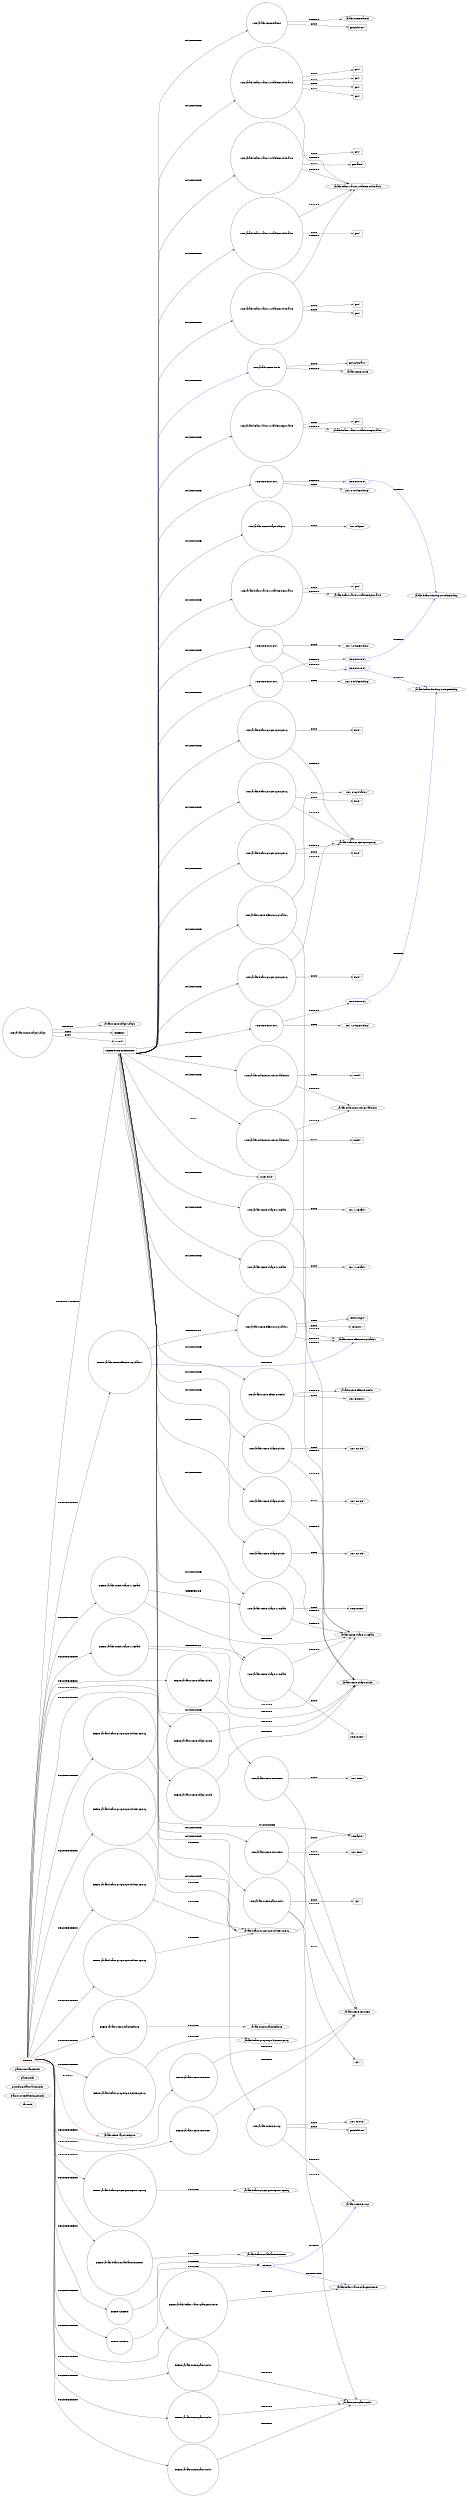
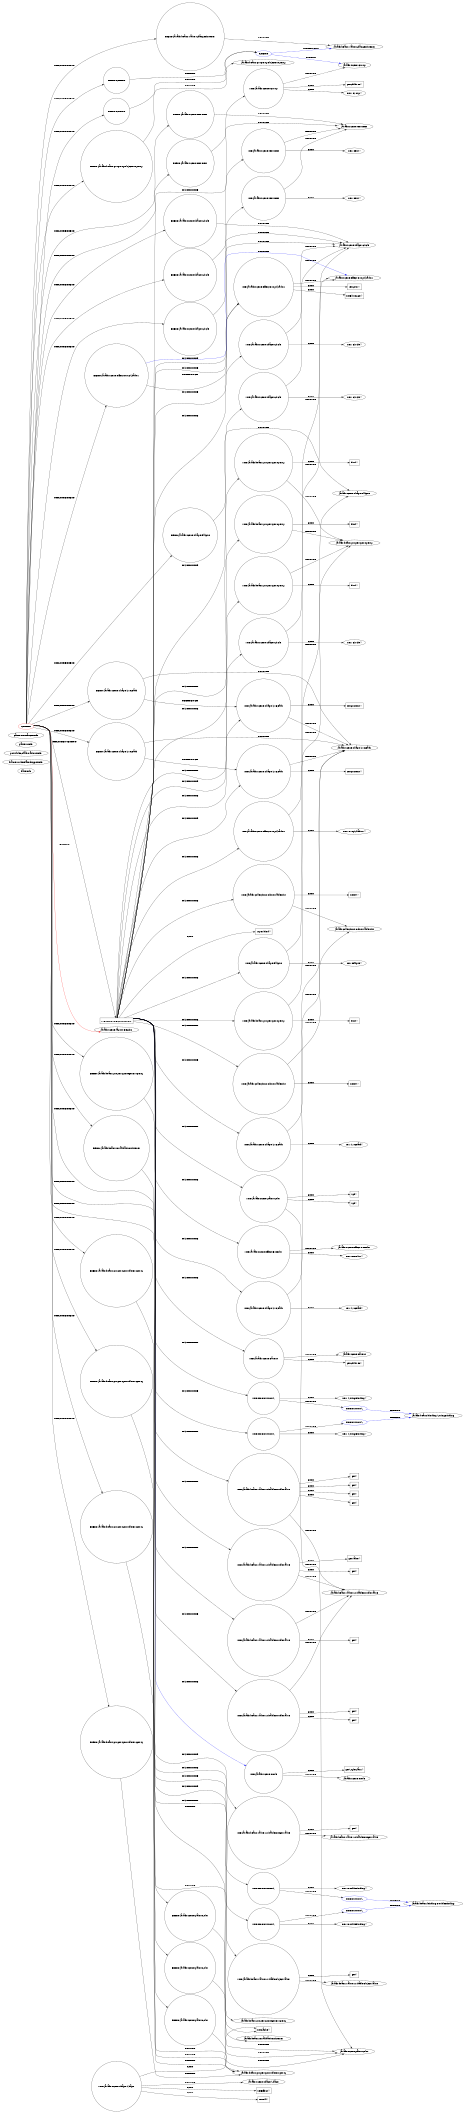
edge "VAR:javafx.scene.shape.Ellipse" -> "javafx.scene.shape.Ellipse": added, label "OF_TYPE"
edge "javafx.beans.property.DoubleProperty" -> "setCache()": now "VAR:javafx.scene.shape.Shape" -> "setCache()"
